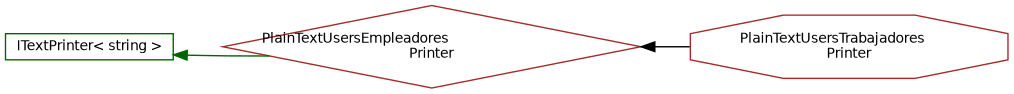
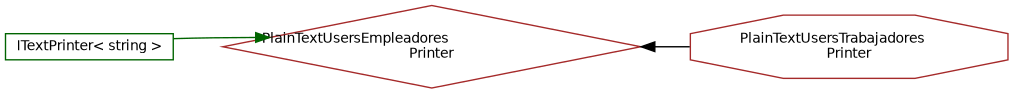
edge "PlainTextUsersEmpleadores Printer" -> "ITextPrinter< string >": reversed
